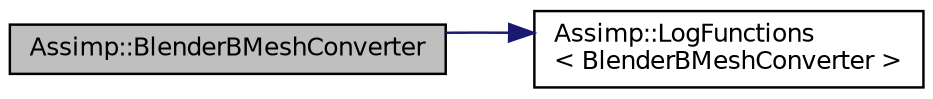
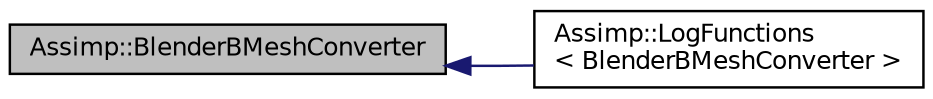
edge "Assimp::BlenderBMeshConverter" -> "Assimp::LogFunctions < BlenderBMeshConverter >": reversed
